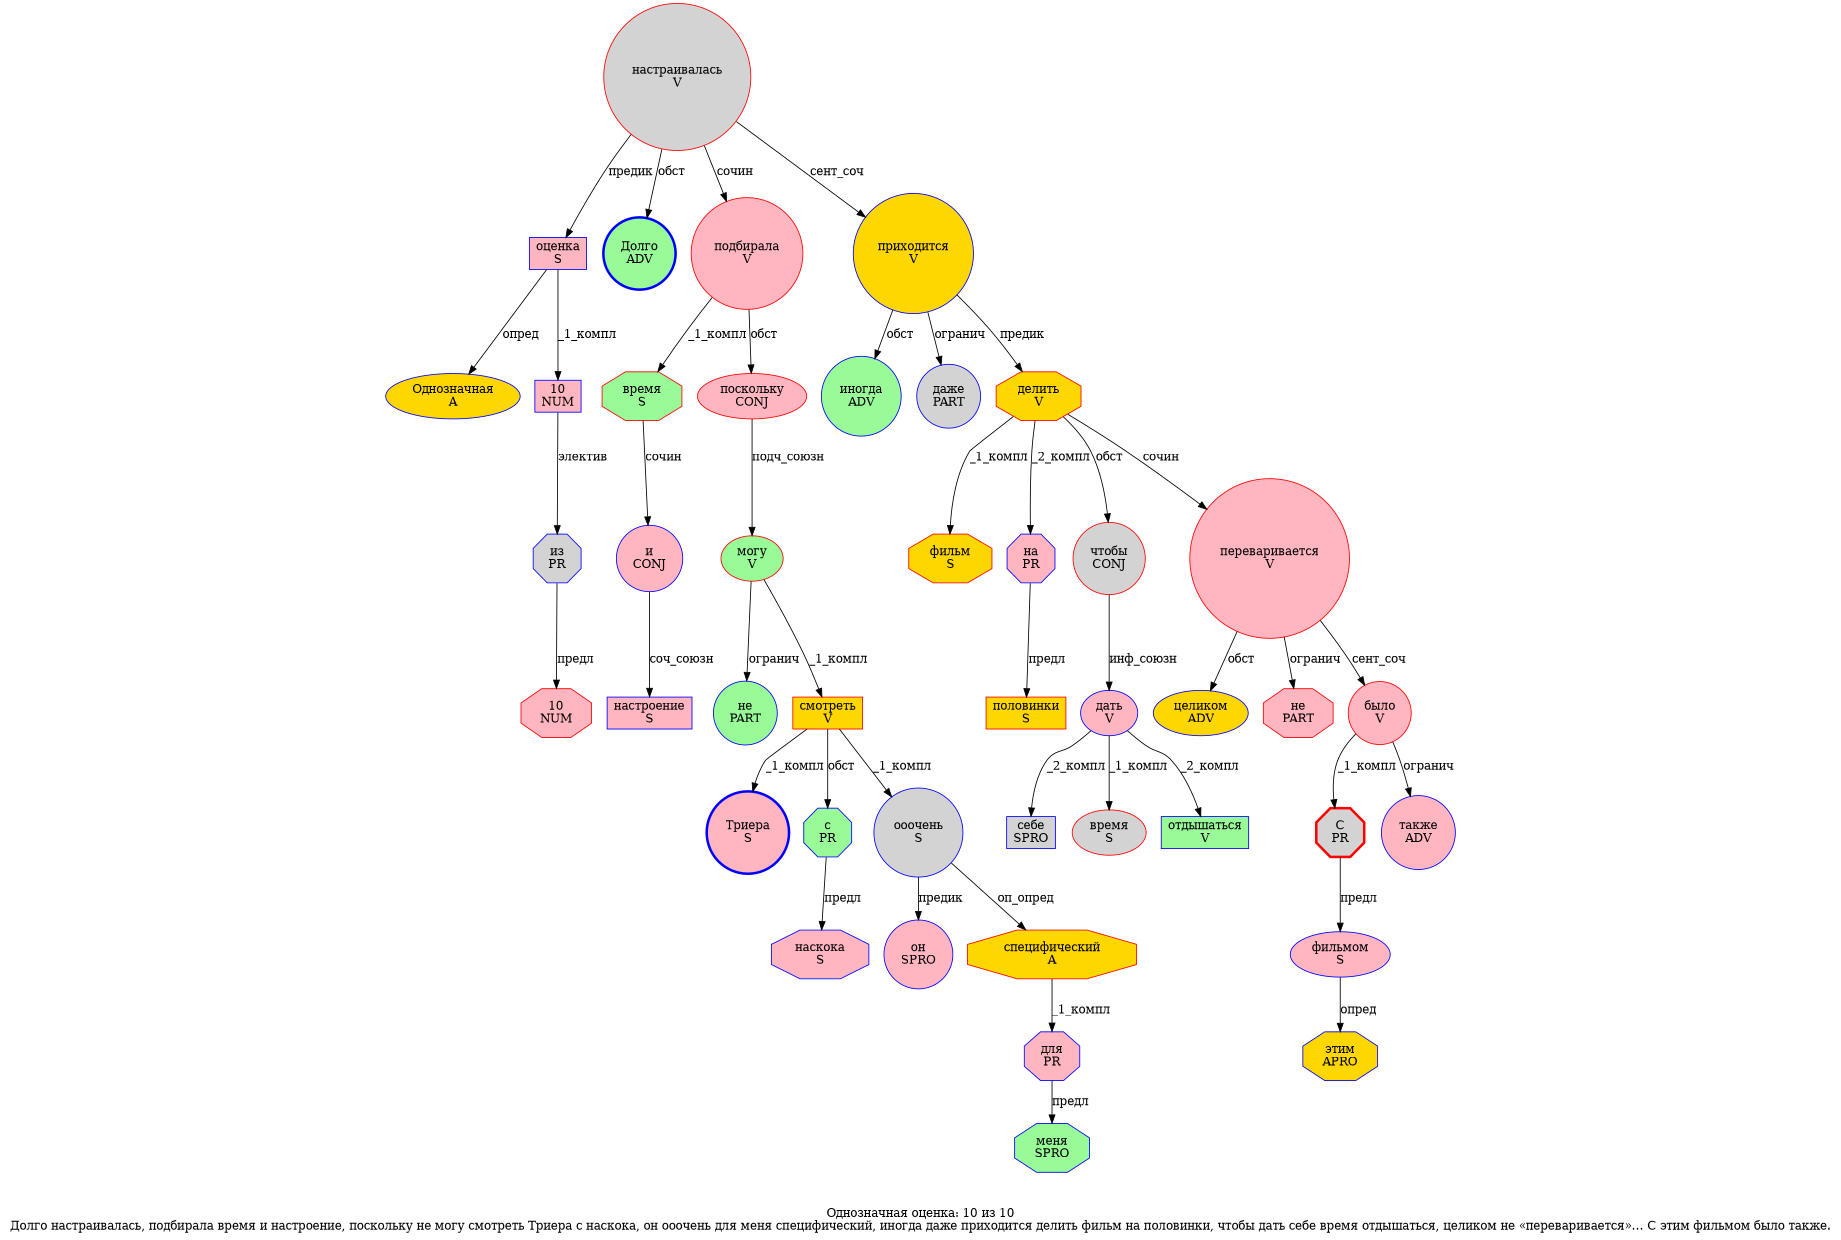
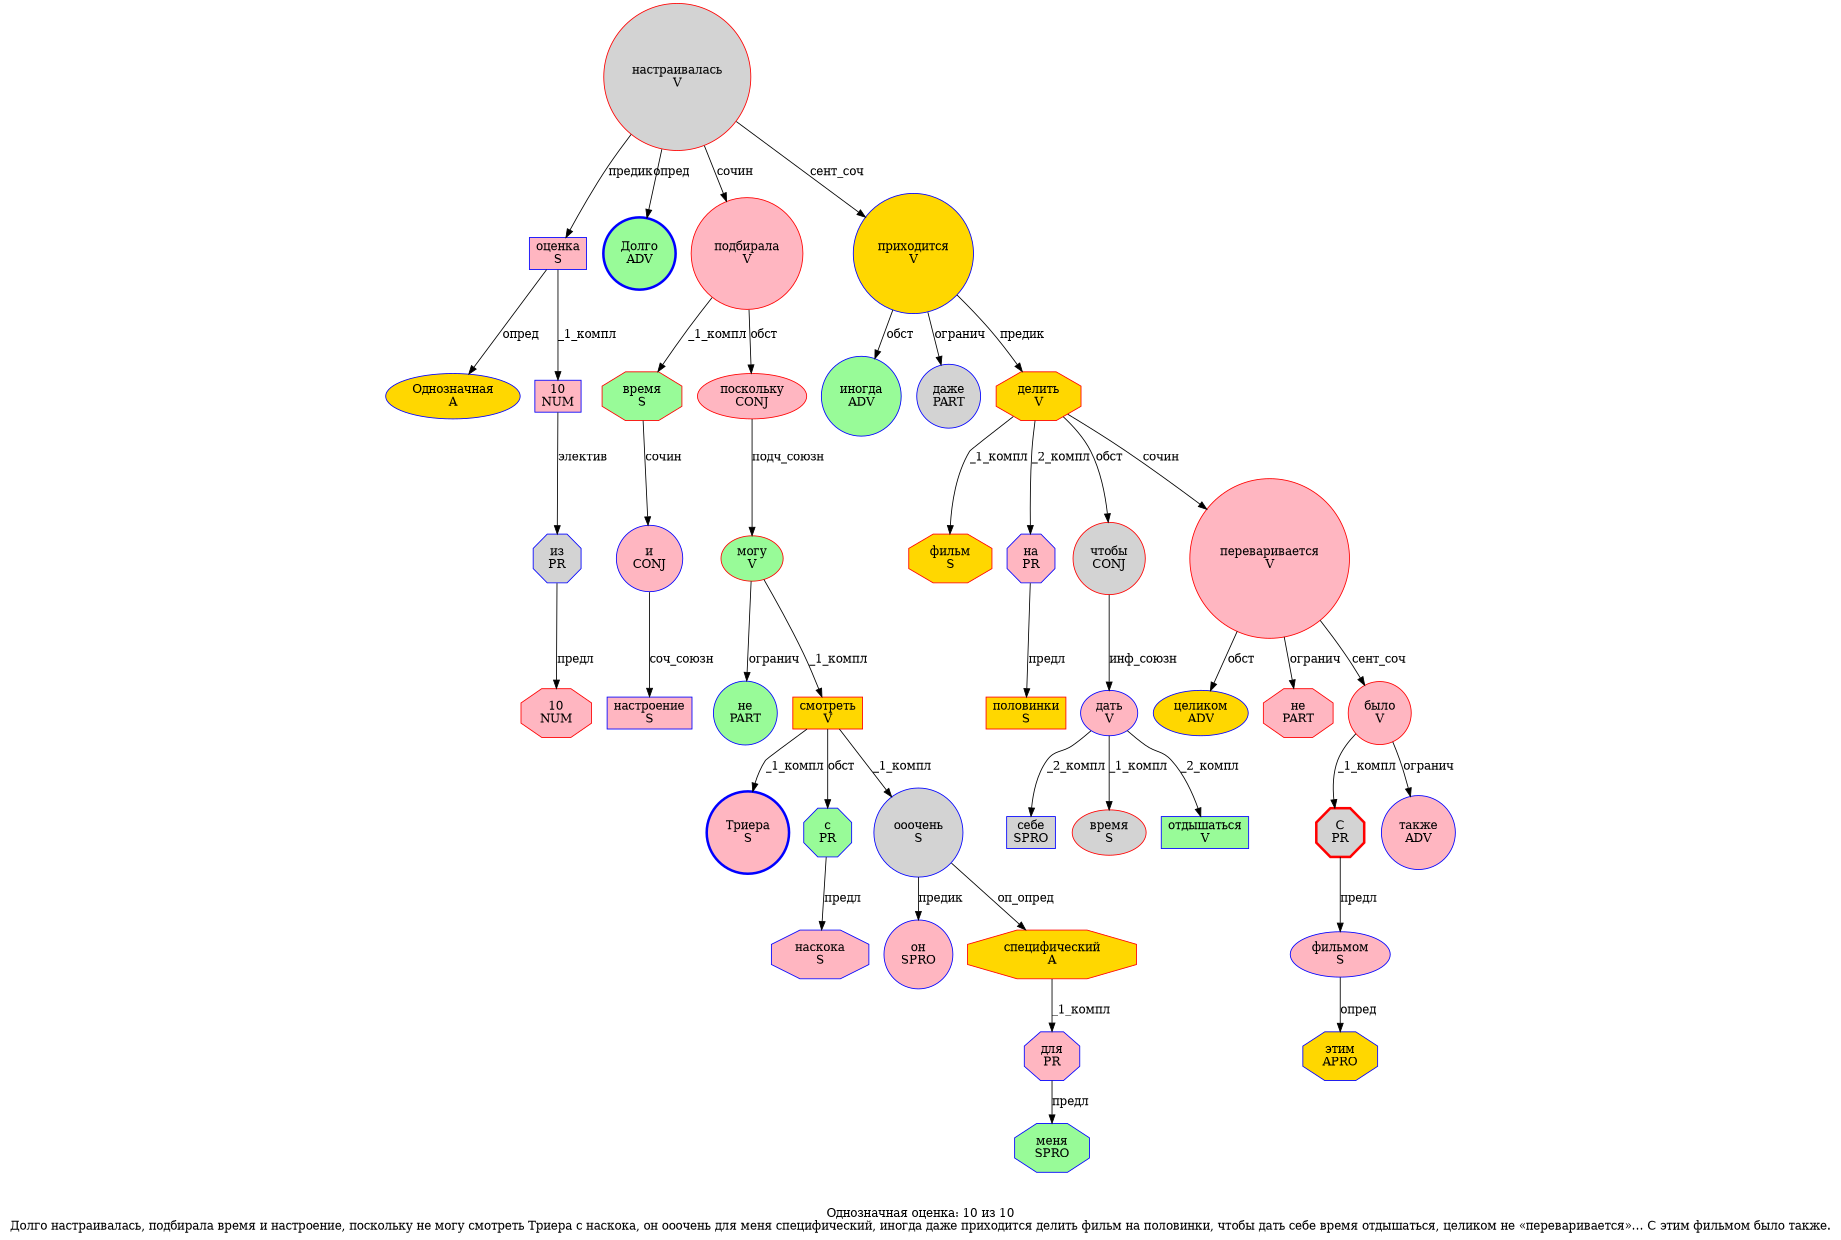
edge "настраивалась V" -> "Долго ADV": label "обст" -> "опред"
